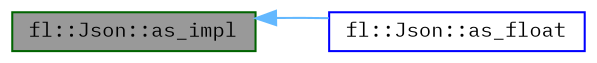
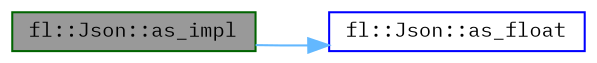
edge "fl::Json::as_float" -> "fl::Json::as_impl": reversed
